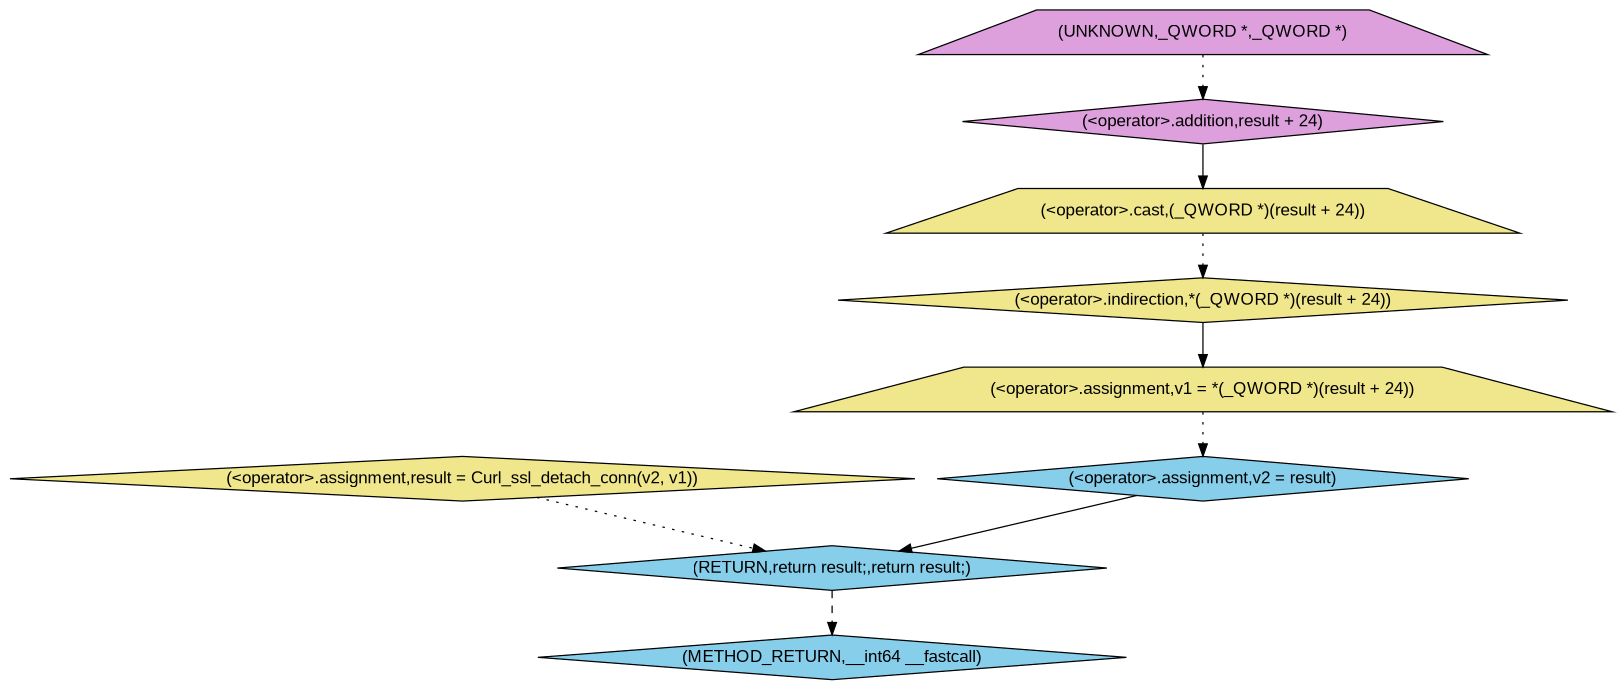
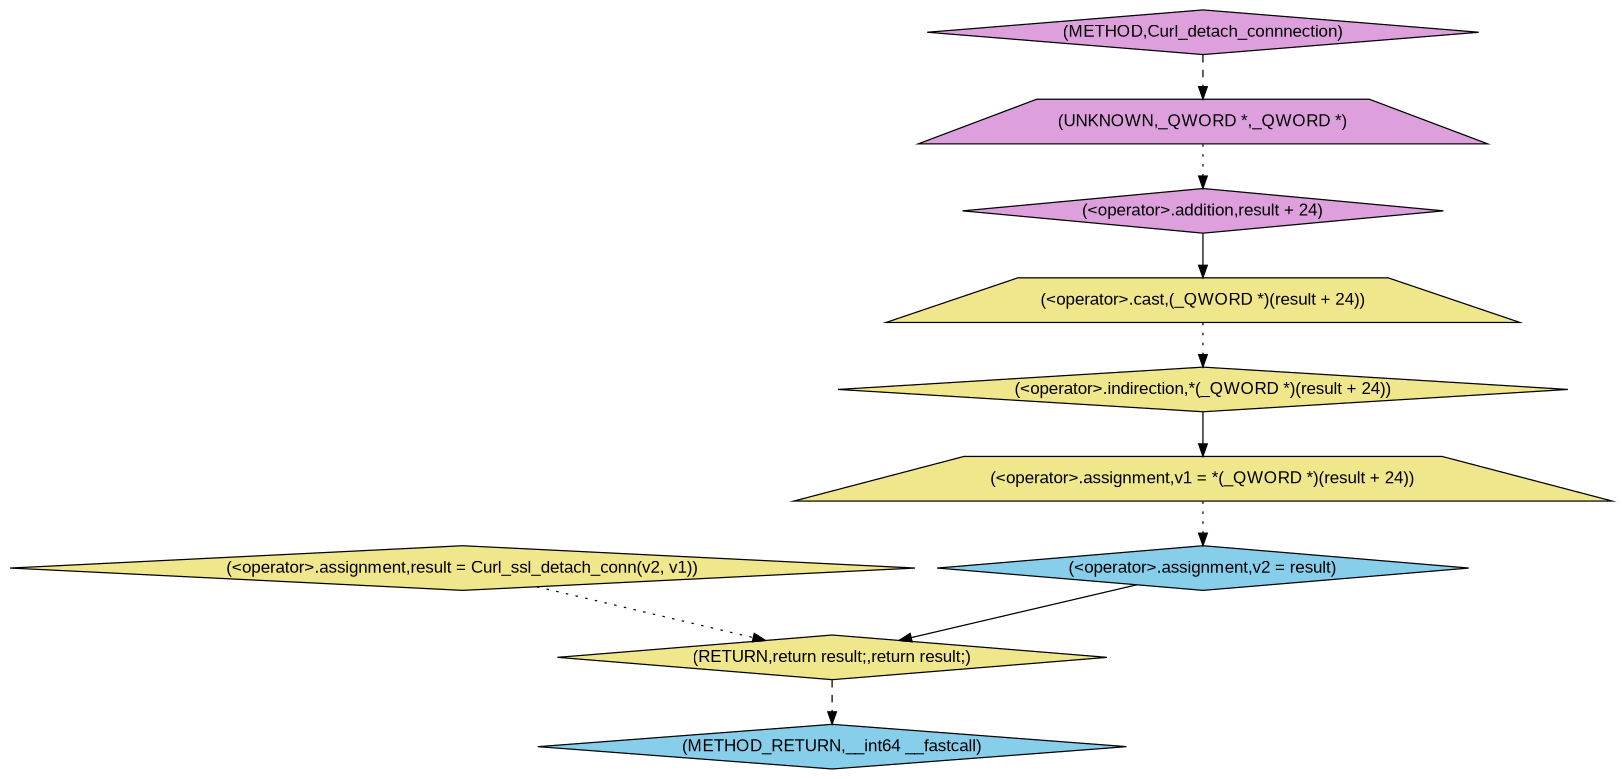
node "(METHOD,Curl_detach_connnection)": added
node "(RETURN,return result;,return result;)": fillcolor skyblue -> khaki
